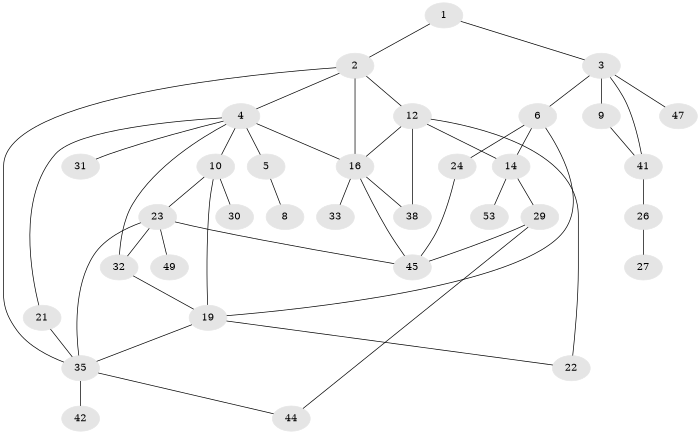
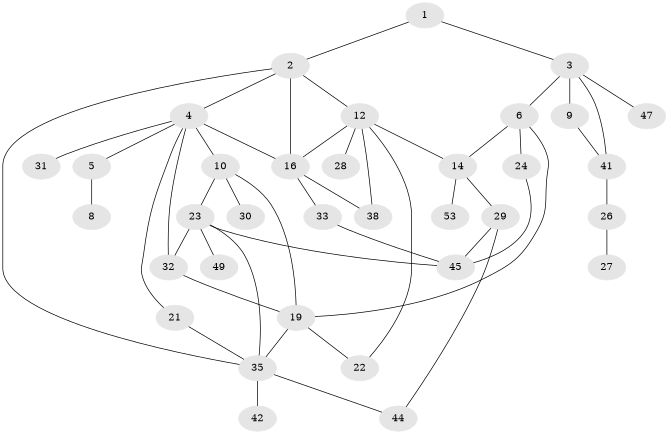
node "28": added
edge "16" -- "45": now "33" -- "45"
